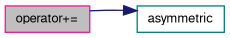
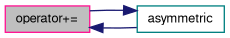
edge "asymmetric" -> "operator+=": added
